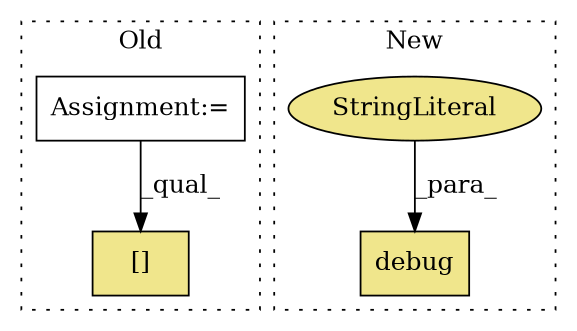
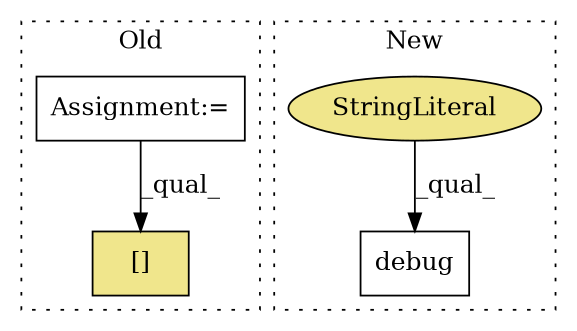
edge "StringLiteral" -> "debug": label "_para_" -> "_qual_"
node "debug": fillcolor khaki -> white
